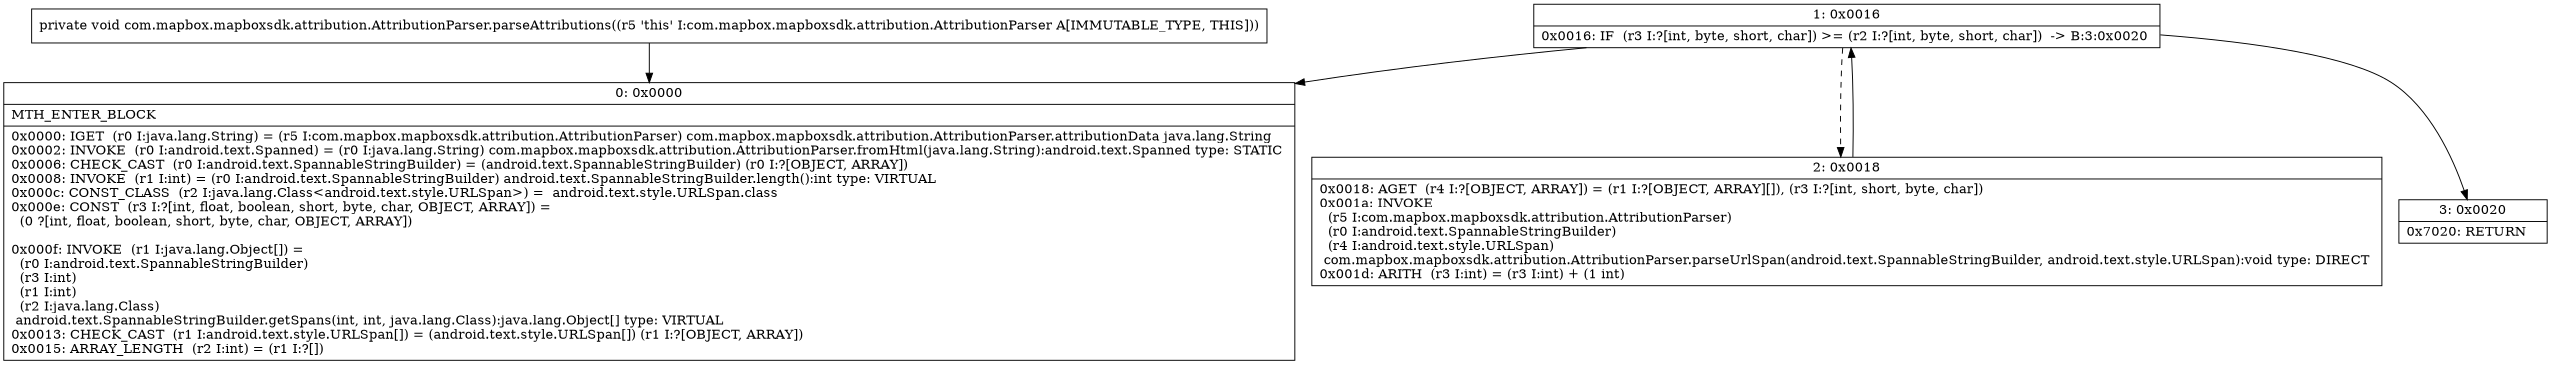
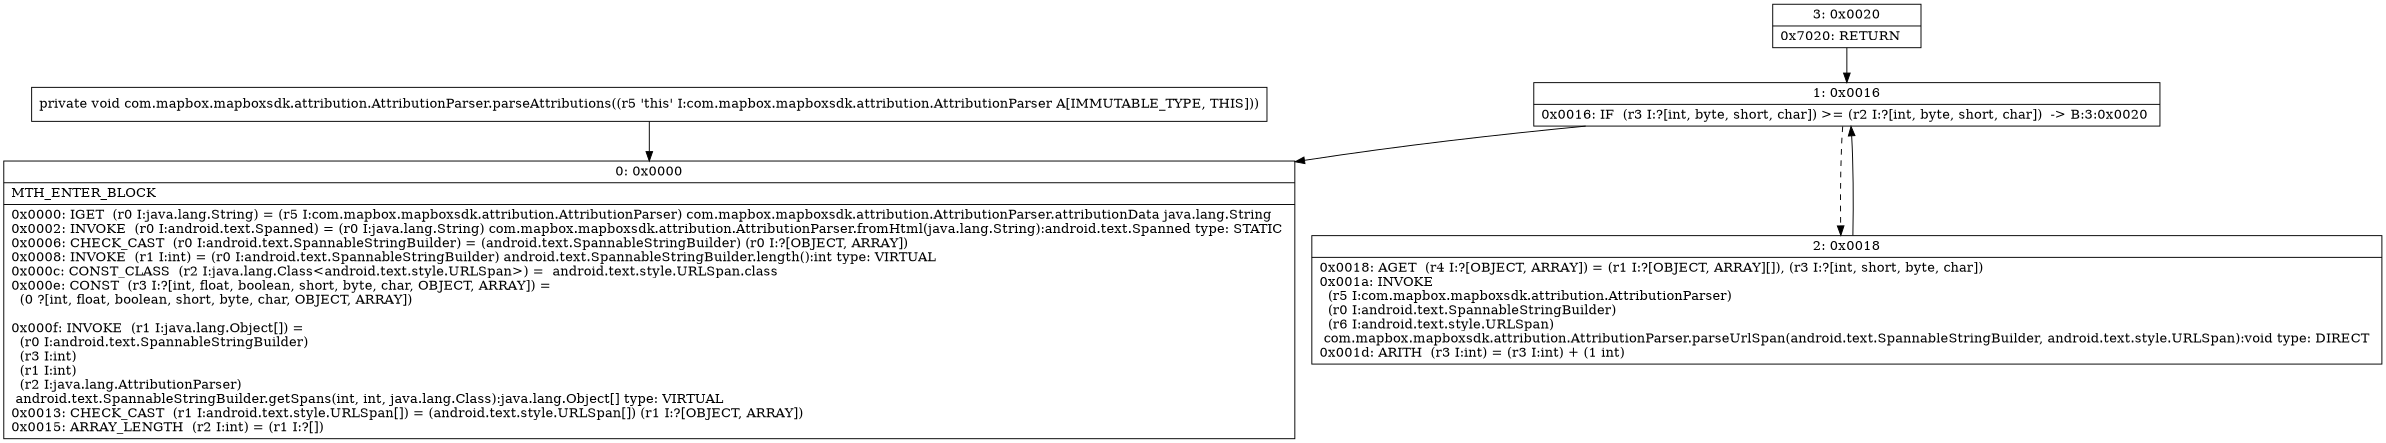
edge "1: 0x0016" -> "3: 0x0020": reversed
node "2: 0x0018": text "(r4 I:android.text.style.URLSpan)" -> "(r6 I:android.text.style.URLSpan)"
node "0: 0x0000": text "(r2 I:java.lang.Class)" -> "(r2 I:java.lang.AttributionParser)"
